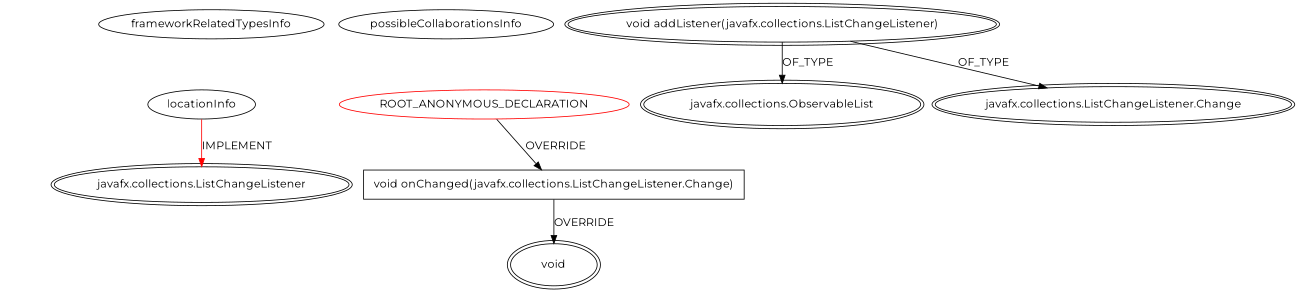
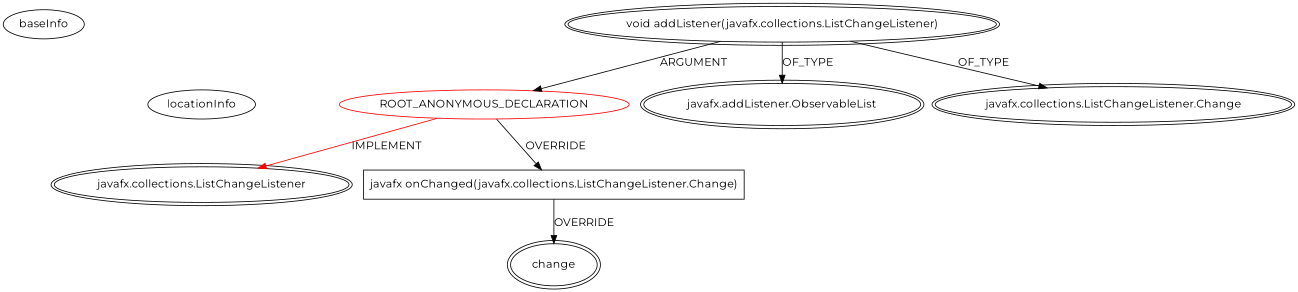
node "baseInfo": added
node "frameworkRelatedTypesInfo": removed
node "possibleCollaborationsInfo": removed
edge "void addListener(javafx.collections.ListChangeListener)" -> "ROOT_ANONYMOUS_DECLARATION": added, label "ARGUMENT"
node "javafx.collections.ObservableList": label "javafx.collections.ObservableList" -> "javafx.addListener.ObservableList"
edge "locationInfo" -> "javafx.collections.ListChangeListener": now "ROOT_ANONYMOUS_DECLARATION" -> "javafx.collections.ListChangeListener"
node "void onChanged(javafx.collections.ListChangeListener.Change)": label "void onChanged(javafx.collections.ListChangeListener.Change)" -> "javafx onChanged(javafx.collections.ListChangeListener.Change)"
node "void": label "void" -> "change"
